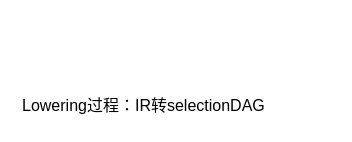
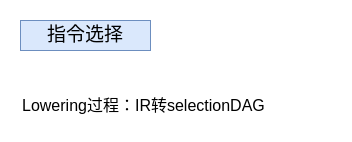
node "指令选择": added
